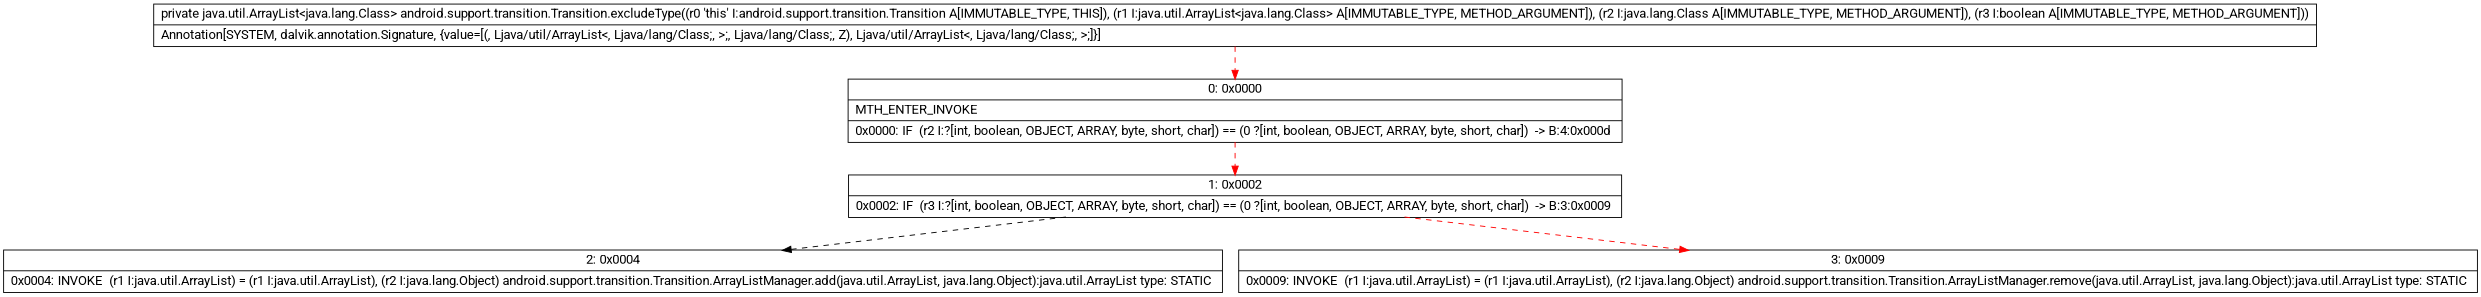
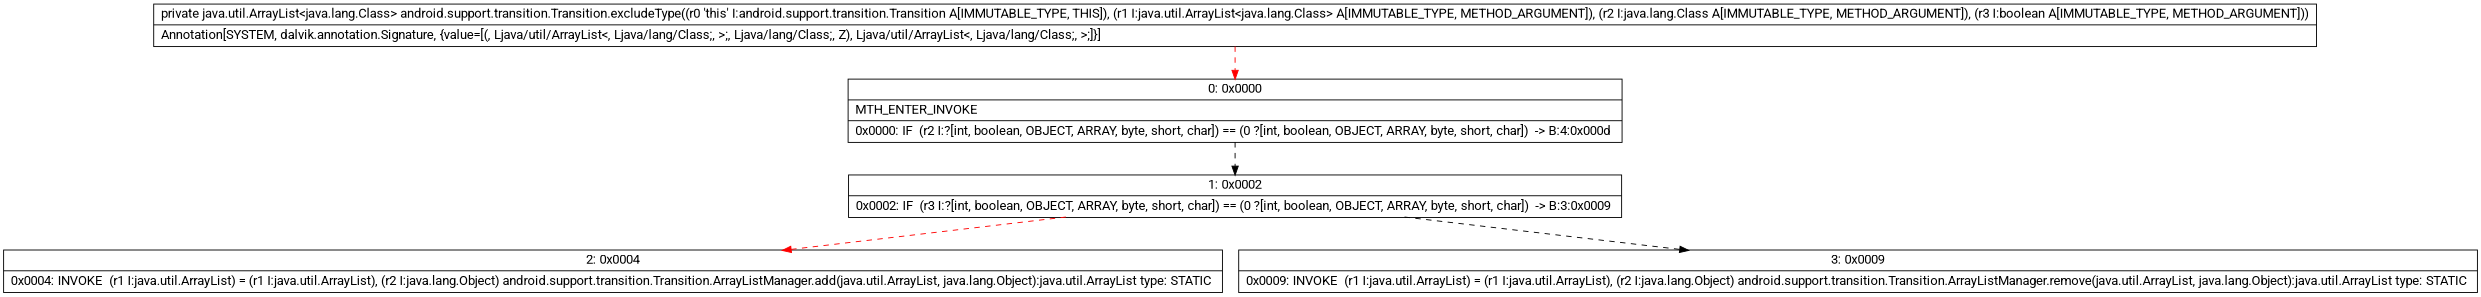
edge "0: 0x0000" -> "1: 0x0002": color red -> black
edge "1: 0x0002" -> "2: 0x0004": color black -> red
edge "1: 0x0002" -> "3: 0x0009": color red -> black
